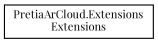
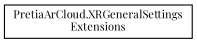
node "PretiaArCloud.Extensions Extensions": label "PretiaArCloud.Extensions Extensions" -> "PretiaArCloud.XRGeneralSettings Extensions"
